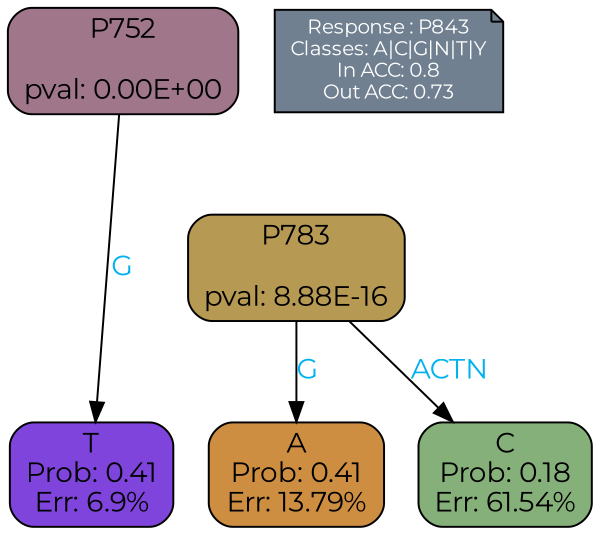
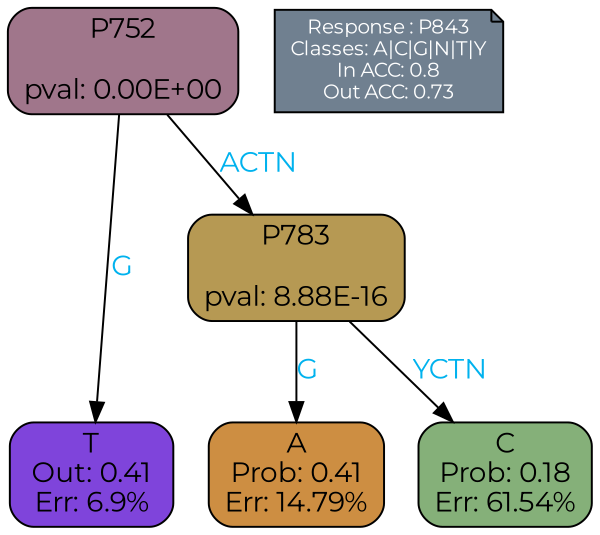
edge "P752 pval: 0.00E+00" -> "P783 pval: 8.88E-16": added, label "ACTN"
edge "P783 pval: 8.88E-16" -> "C Prob: 0.18 Err: 61.54%": label "ACTN" -> "YCTN"
node "T Prob: 0.41 Err: 6.9%": label "T Prob: 0.41 Err: 6.9%" -> "T Out: 0.41 Err: 6.9%"
node "A Prob: 0.41 Err: 13.79%": label "A Prob: 0.41 Err: 13.79%" -> "A Prob: 0.41 Err: 14.79%"
